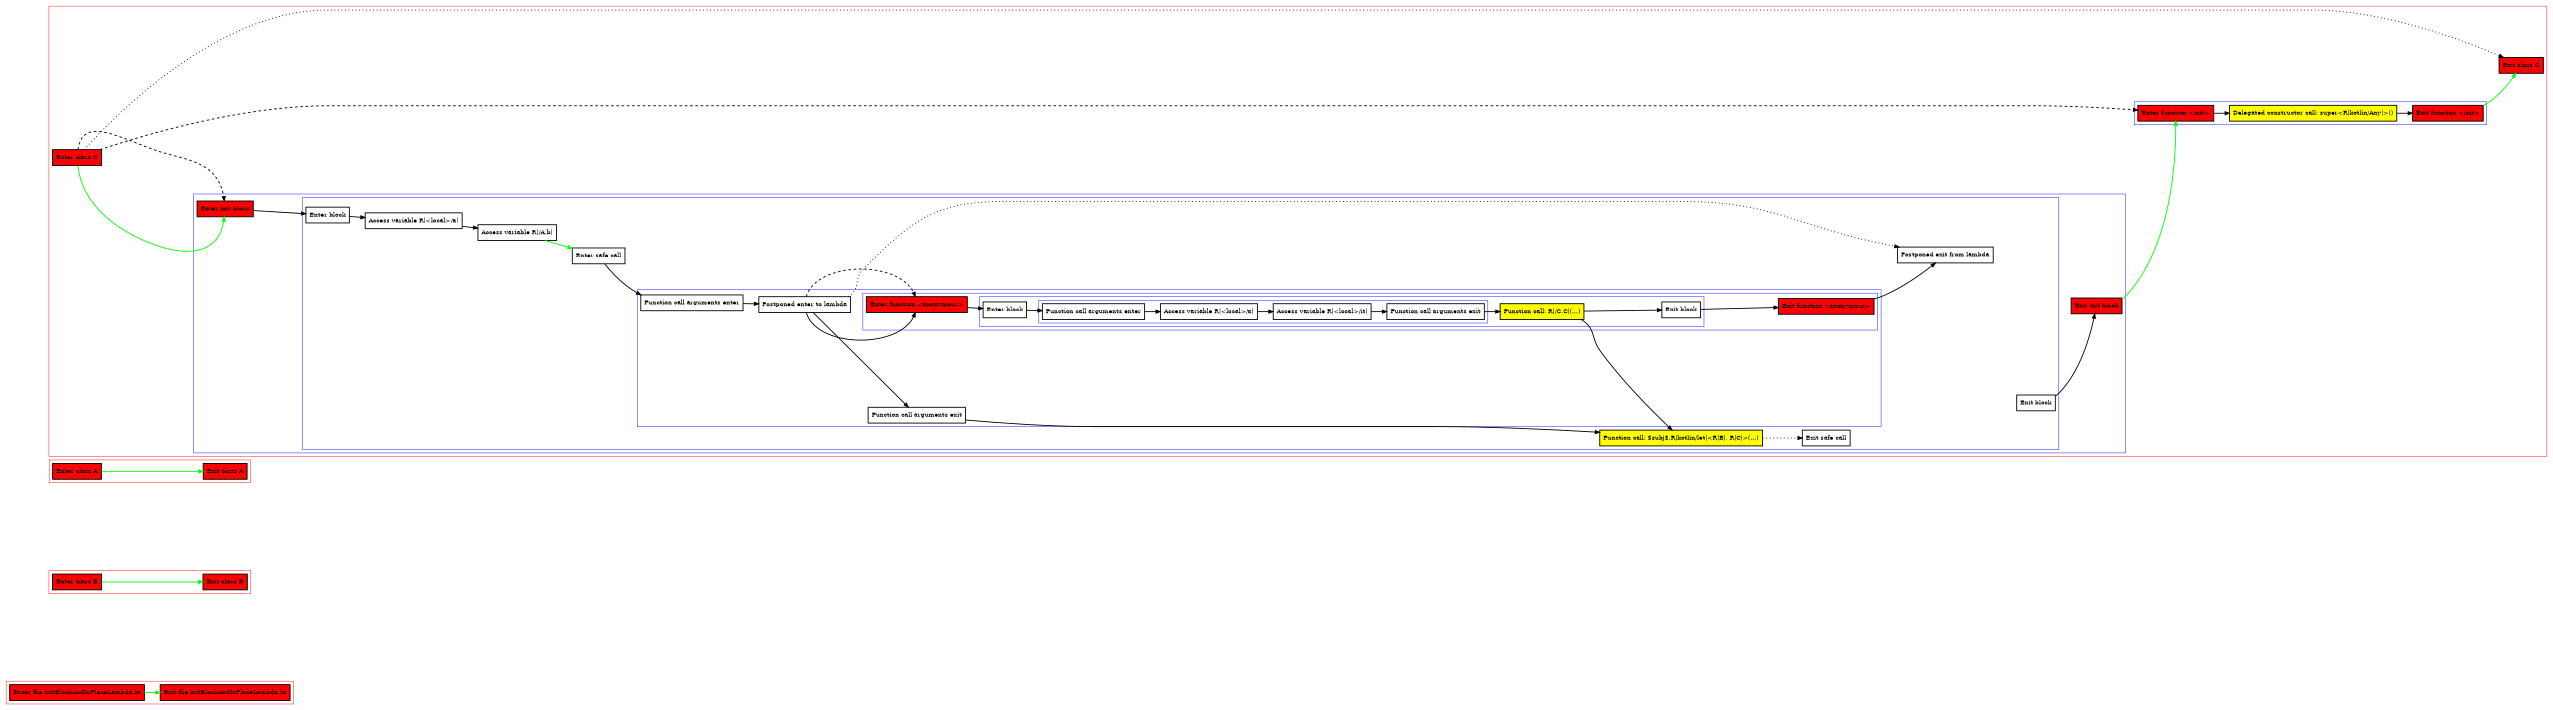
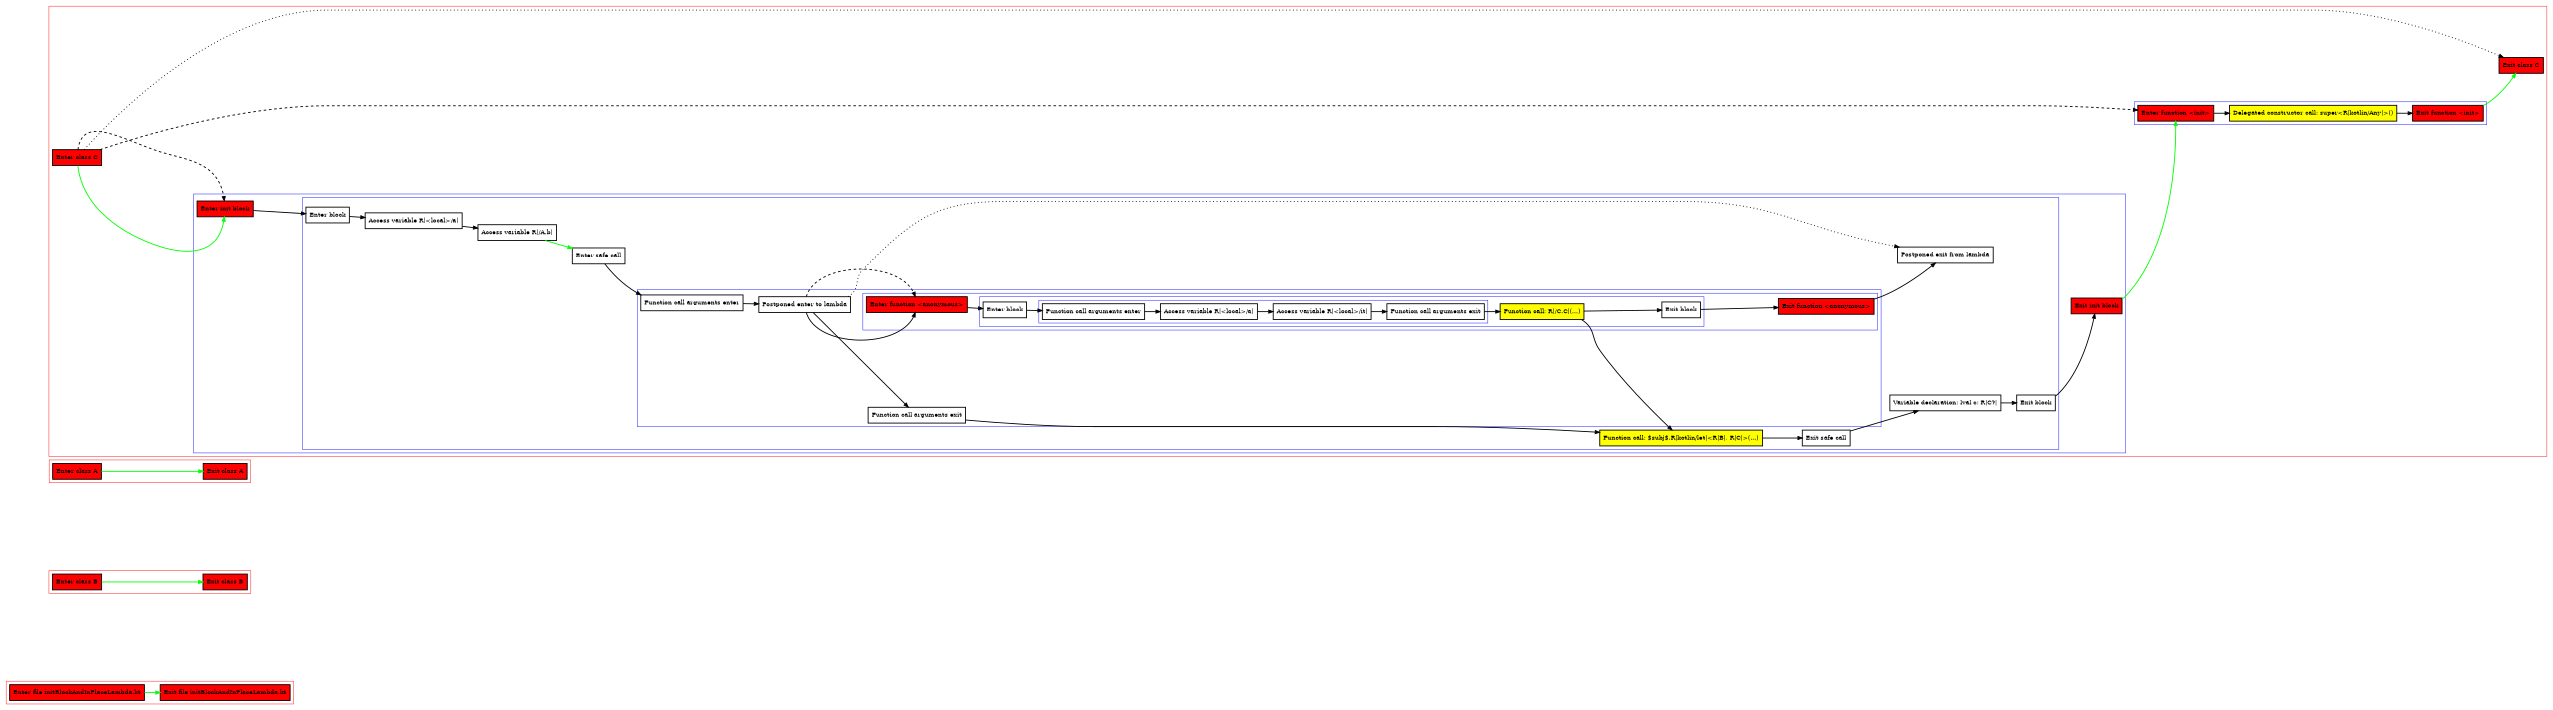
node "Variable declaration: lval c: R|C?|": added
edge "Function call: $subj$.R|kotlin/let|<R|B|, R|C|>(...)" -> "Exit safe call": style dotted -> solid
